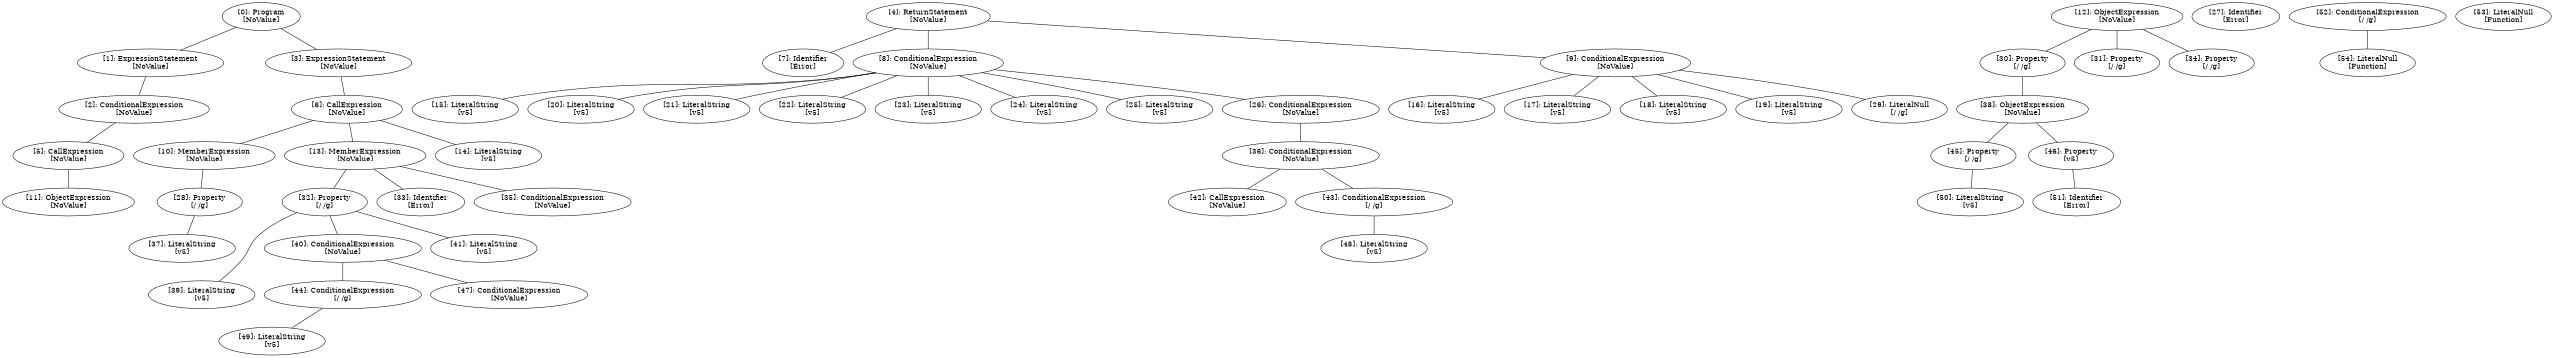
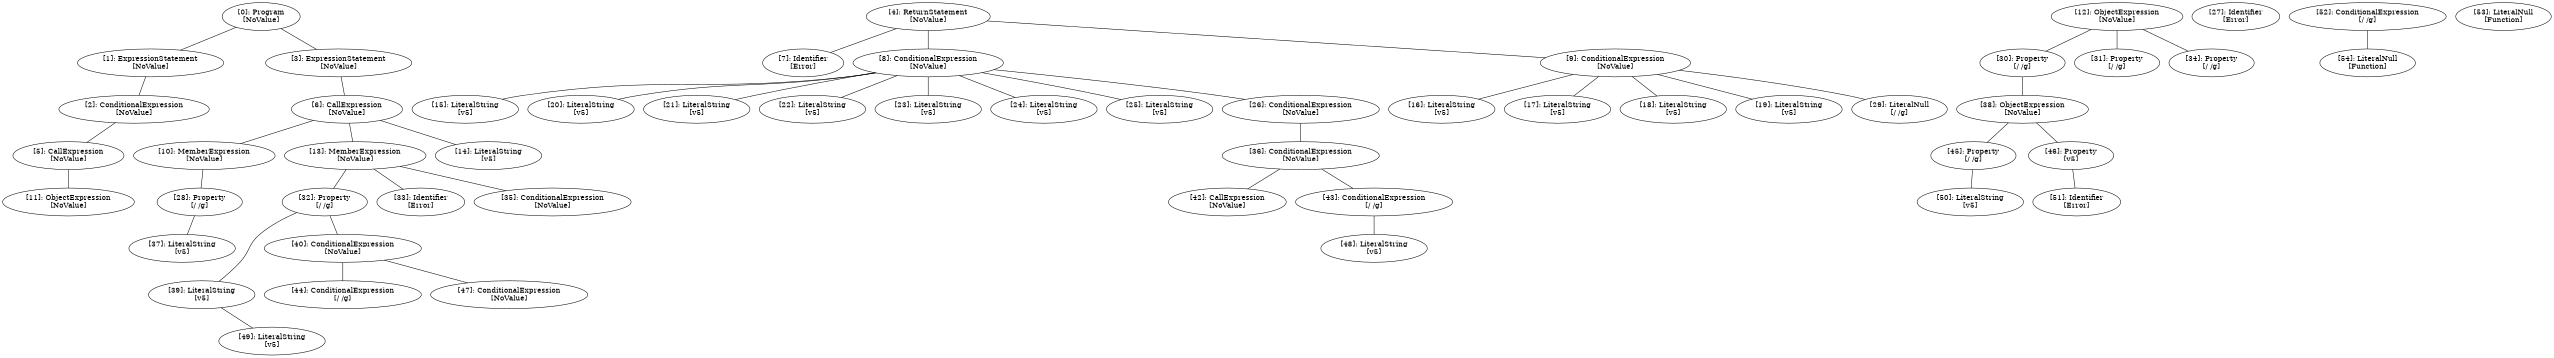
node "[41]: LiteralString [v5]": removed
edge "[44]: ConditionalExpression [/ /g]" -- "[49]: LiteralString [v5]": now "[39]: LiteralString [v5]" -- "[49]: LiteralString [v5]"
